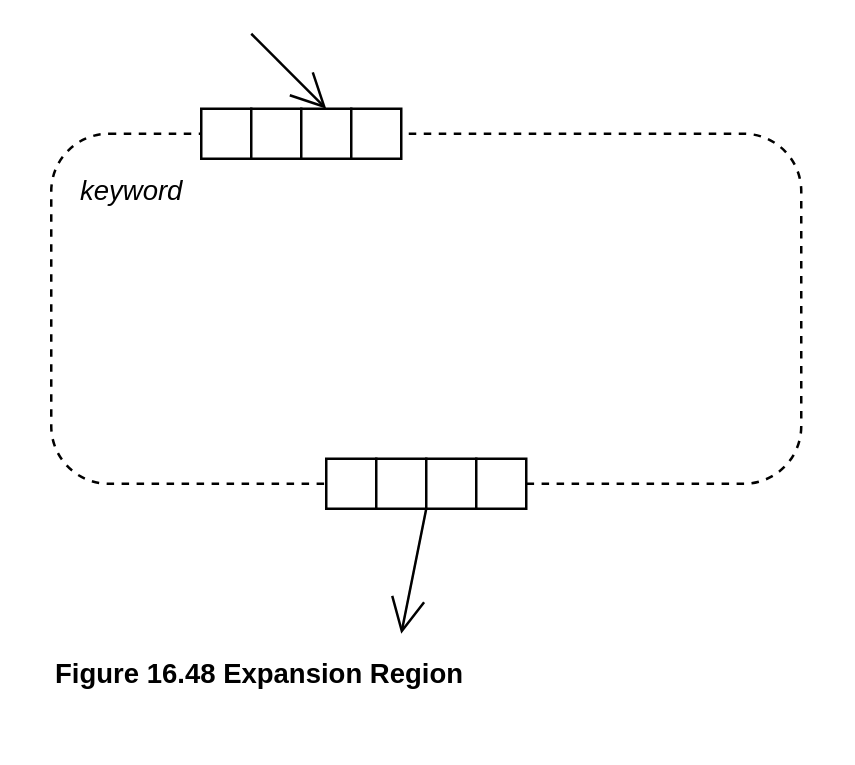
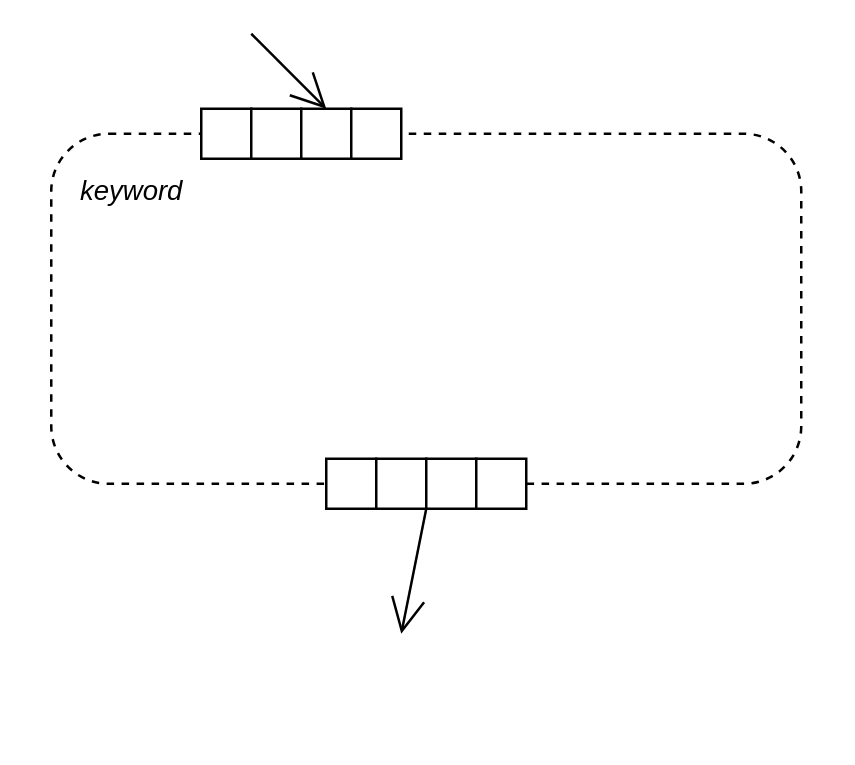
node "Figure 16.48 Expansion Region": removed
